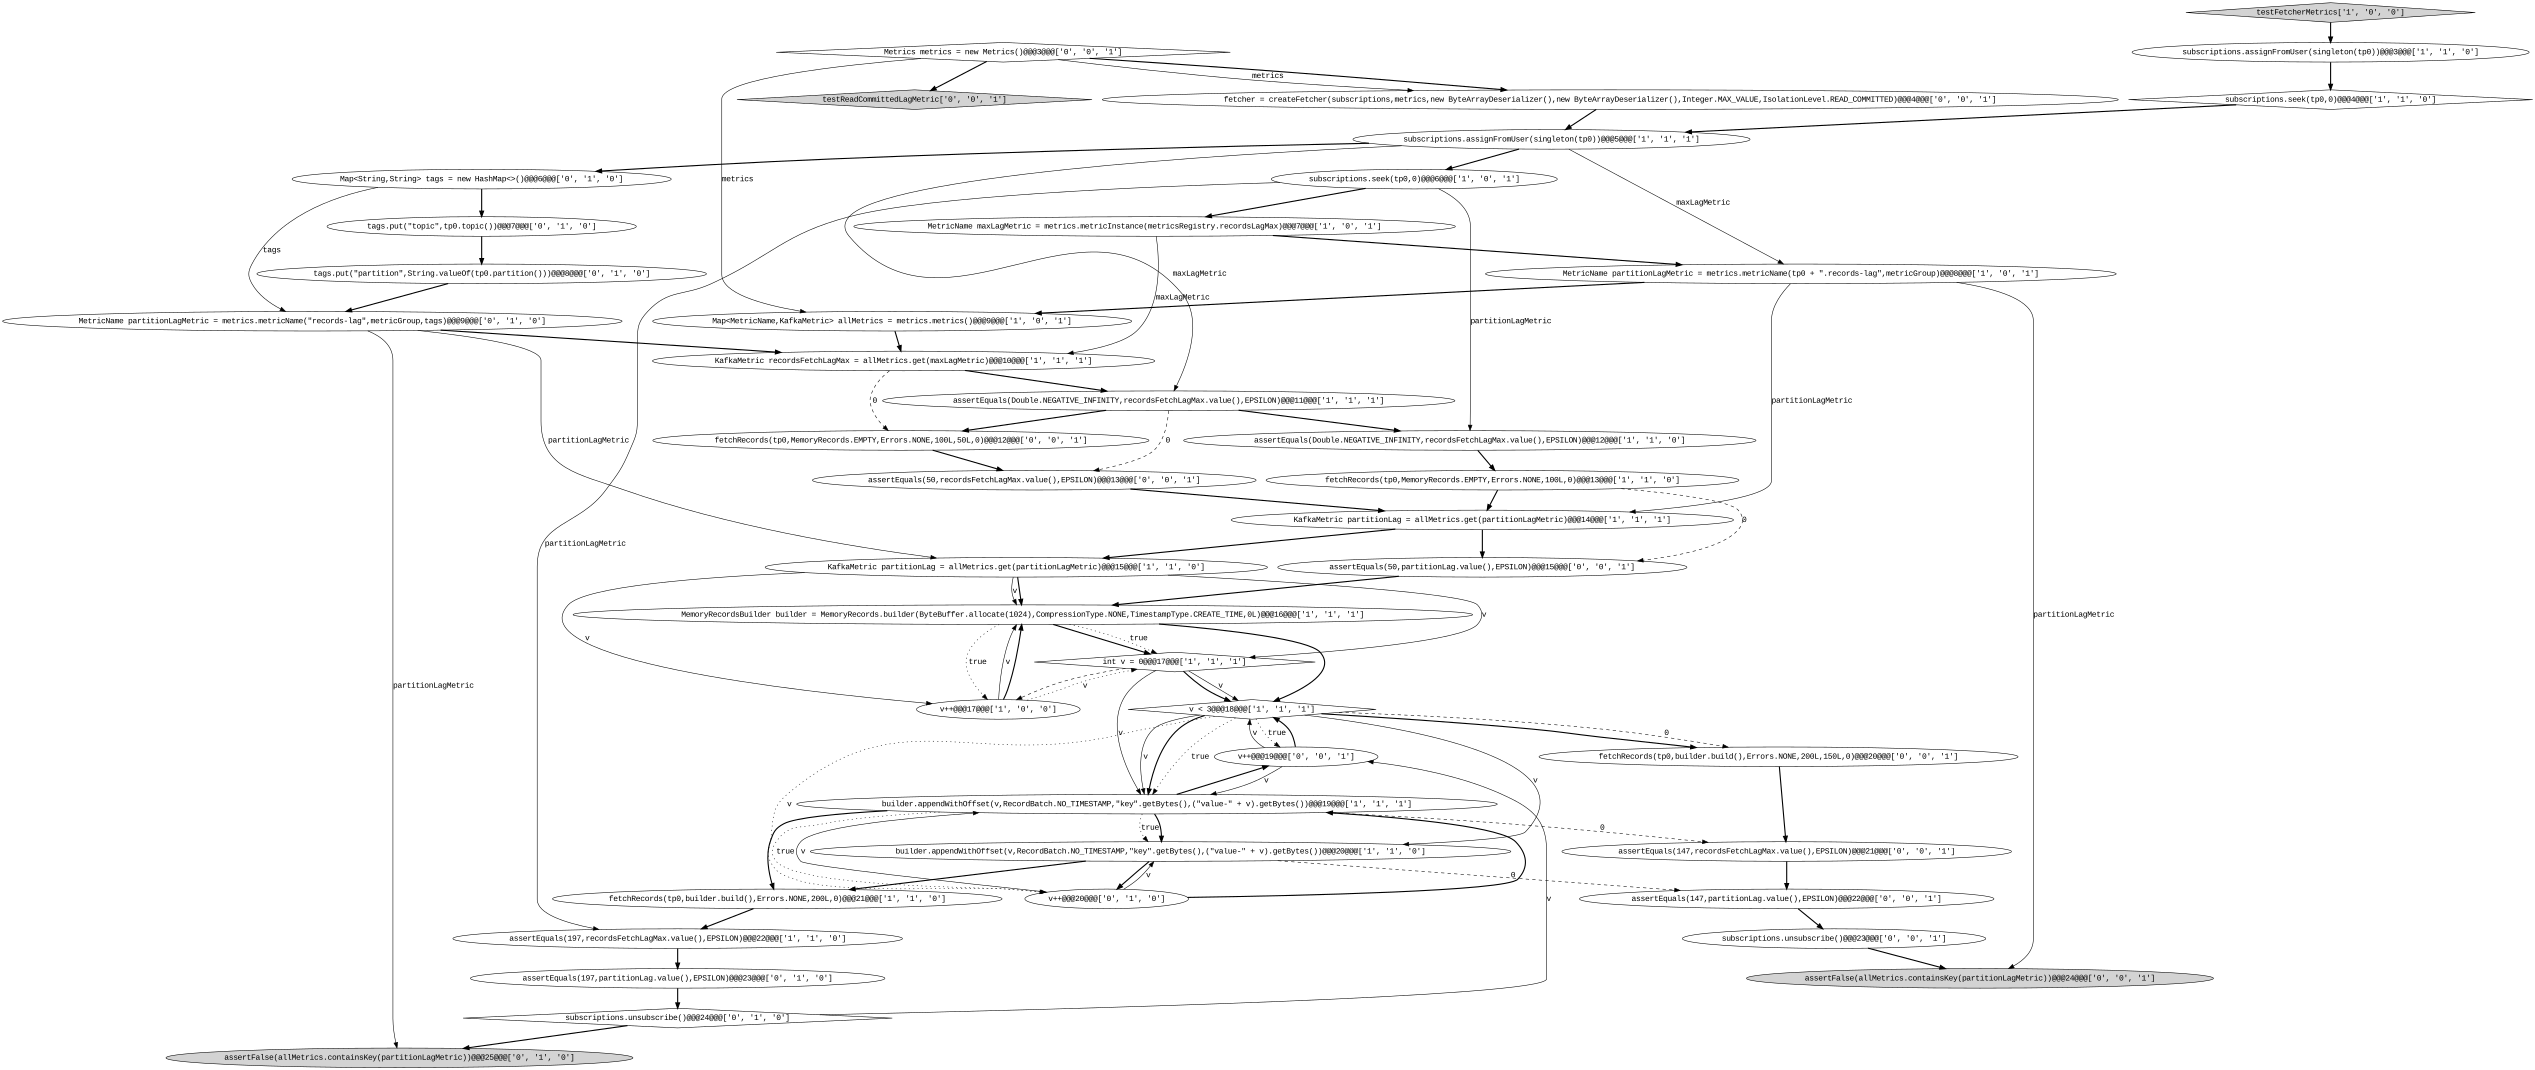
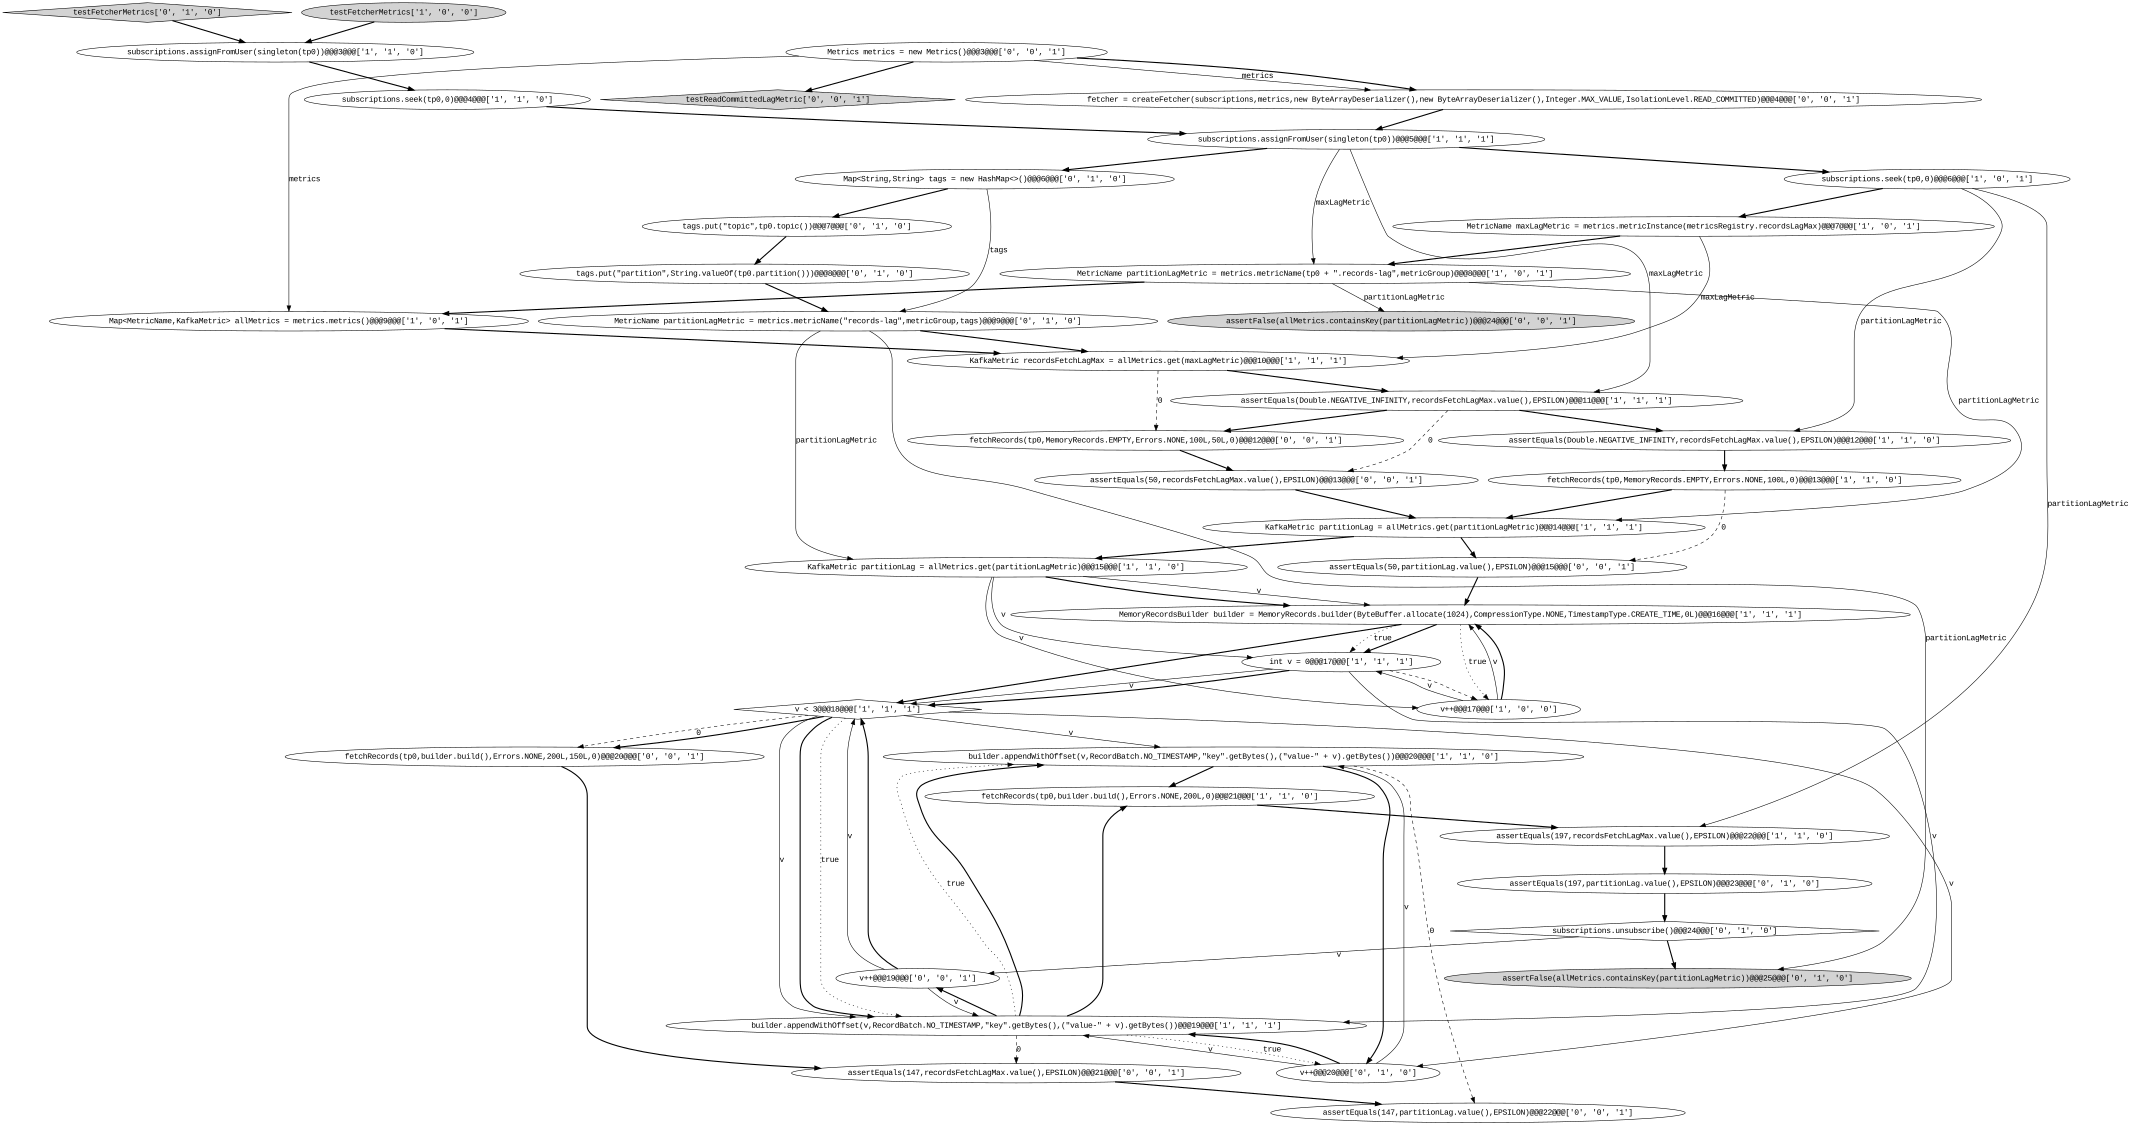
node "testFetcherMetrics['0', '1', '0']": added
node "testFetcherMetrics['1', '0', '0']": shape diamond -> ellipse
node "Metrics metrics = new Metrics()@@@3@@@['0', '0', '1']": shape diamond -> ellipse
node "subscriptions.seek(tp0,0)@@@4@@@['1', '1', '0']": shape diamond -> ellipse
node "int v = 0@@@17@@@['1', '1', '1']": shape diamond -> ellipse
edge "v++@@@17@@@['1', '0', '0']" -> "int v = 0@@@17@@@['1', '1', '1']": style dotted -> solid
edge "v < 3@@@18@@@['1', '1', '1']" -> "v++@@@19@@@['0', '0', '1']": removed, label "true"
edge "v < 3@@@18@@@['1', '1', '1']" -> "v++@@@20@@@['0', '1', '0']": style dotted -> solid
node "subscriptions.unsubscribe()@@@23@@@['0', '0', '1']": removed
